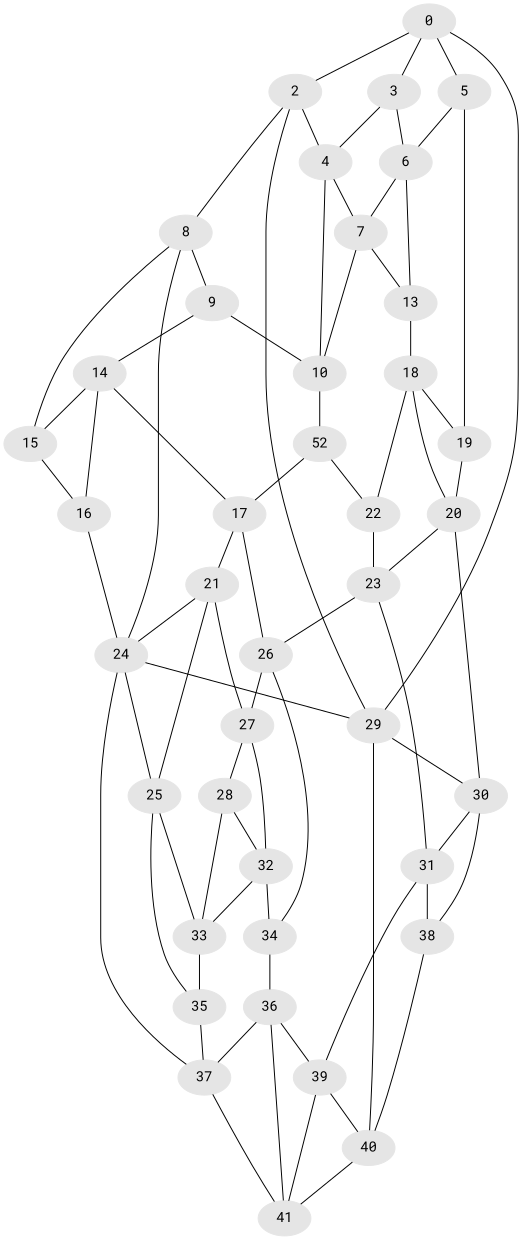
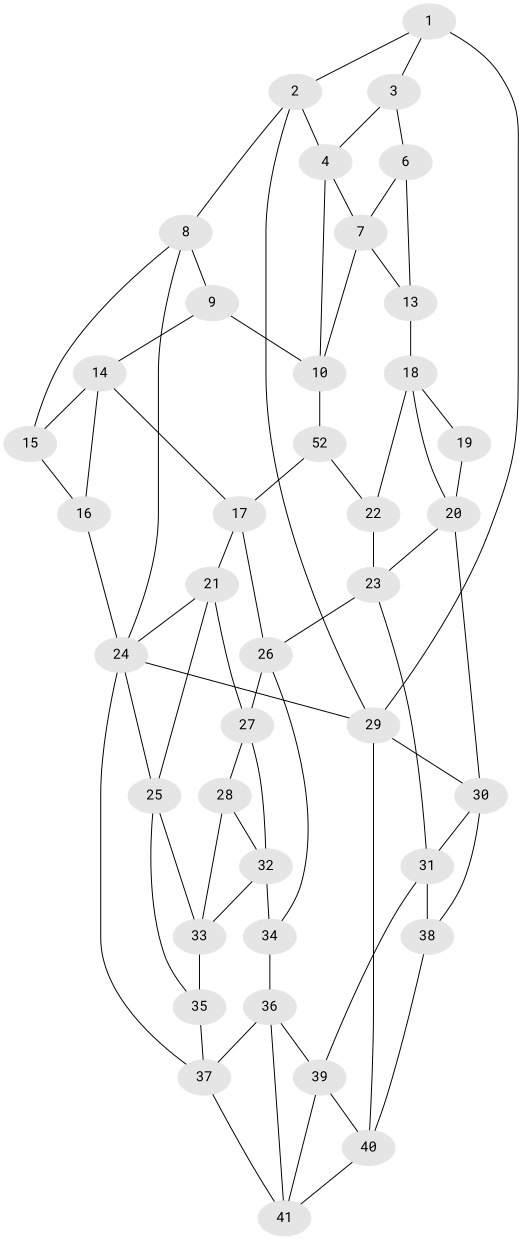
node "0": label "0" -> "1"
node "5": removed
